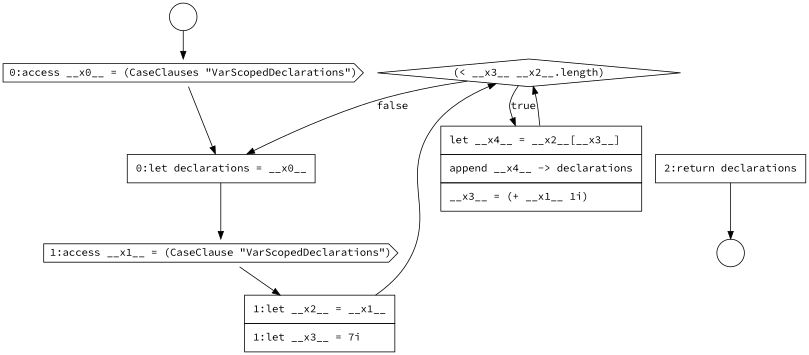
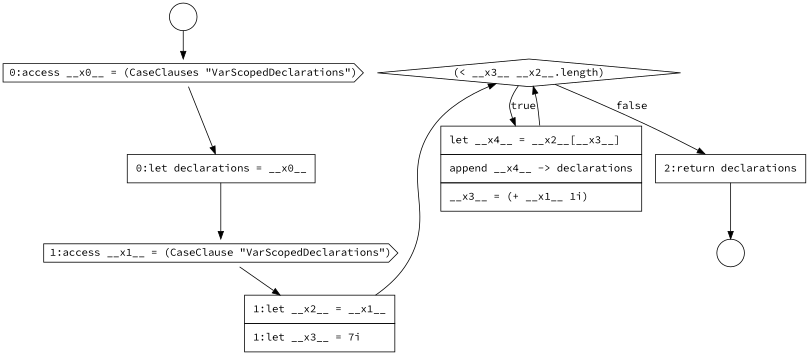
edge "(< __x3__ __x2__.length)" -> "0:let declarations = __x0__": now "(< __x3__ __x2__.length)" -> "2:return declarations"
